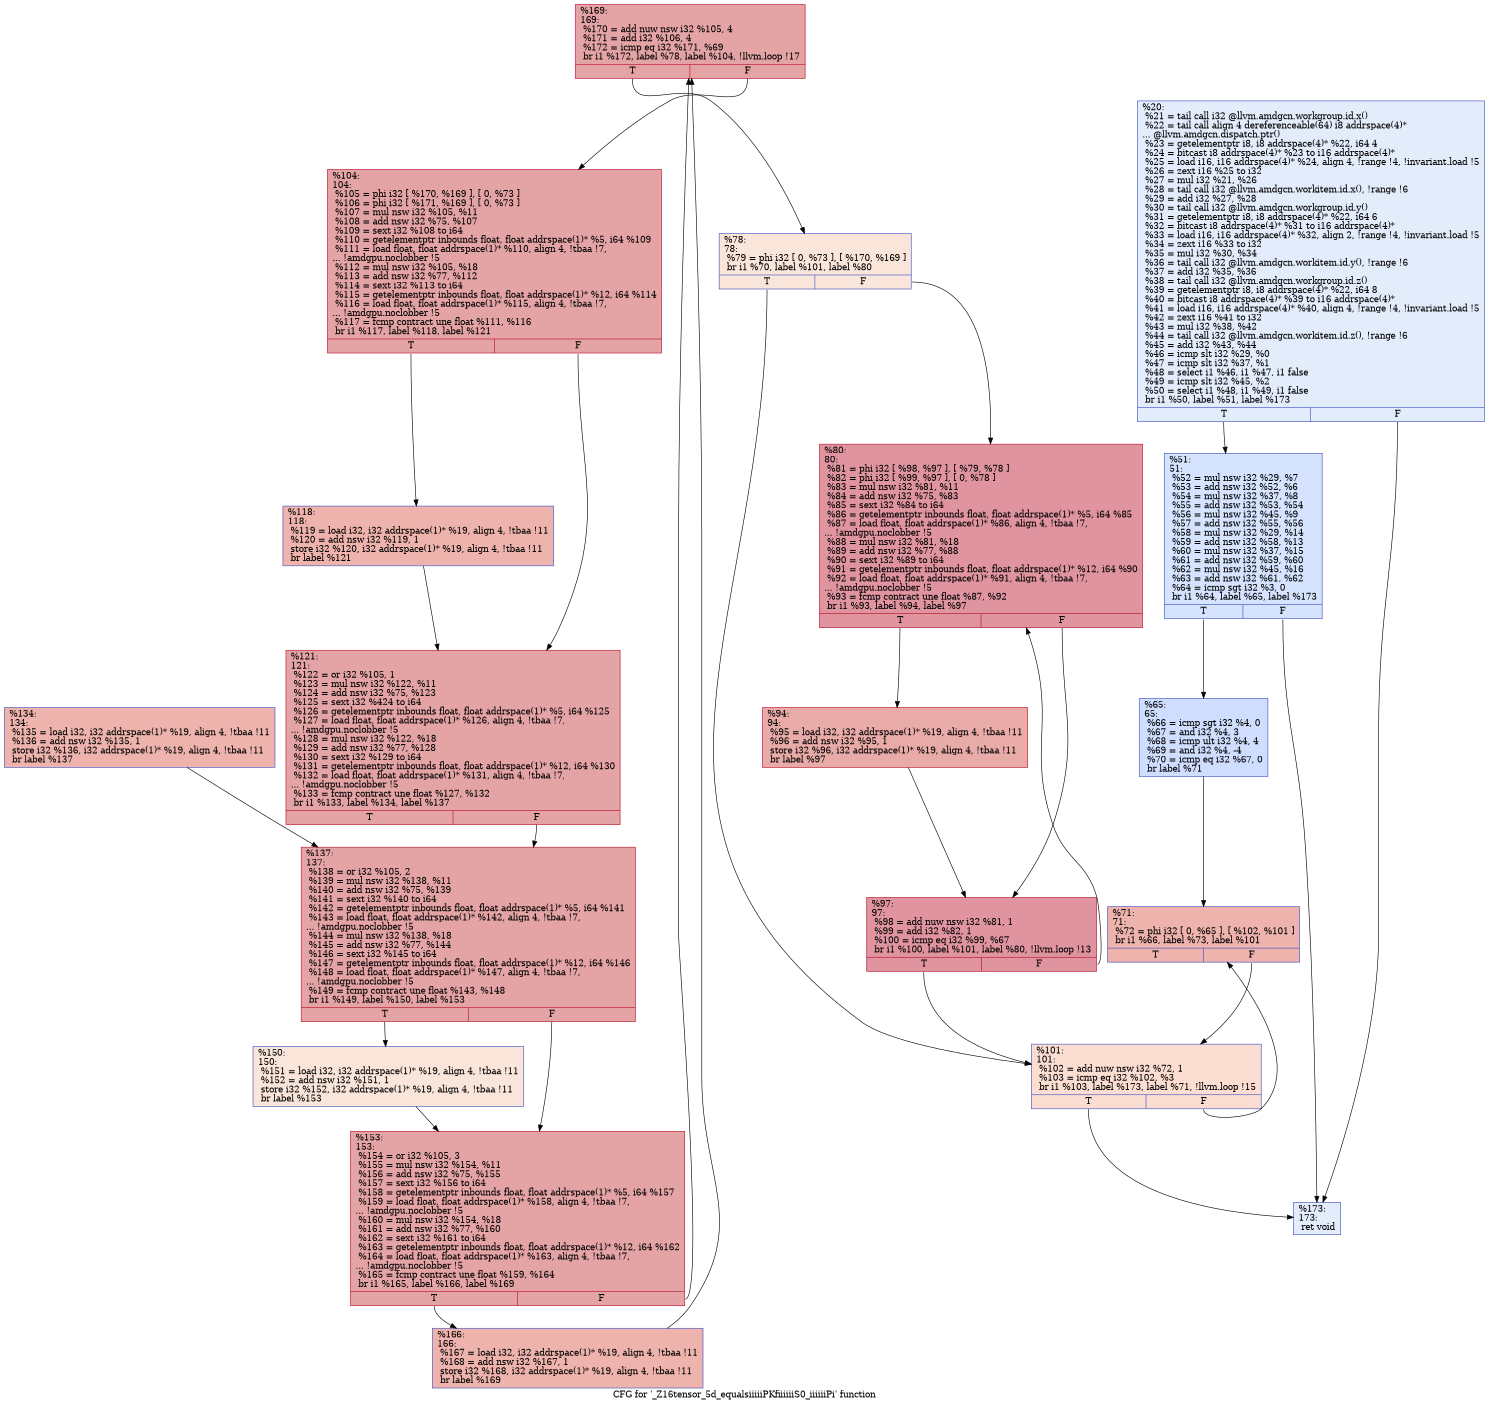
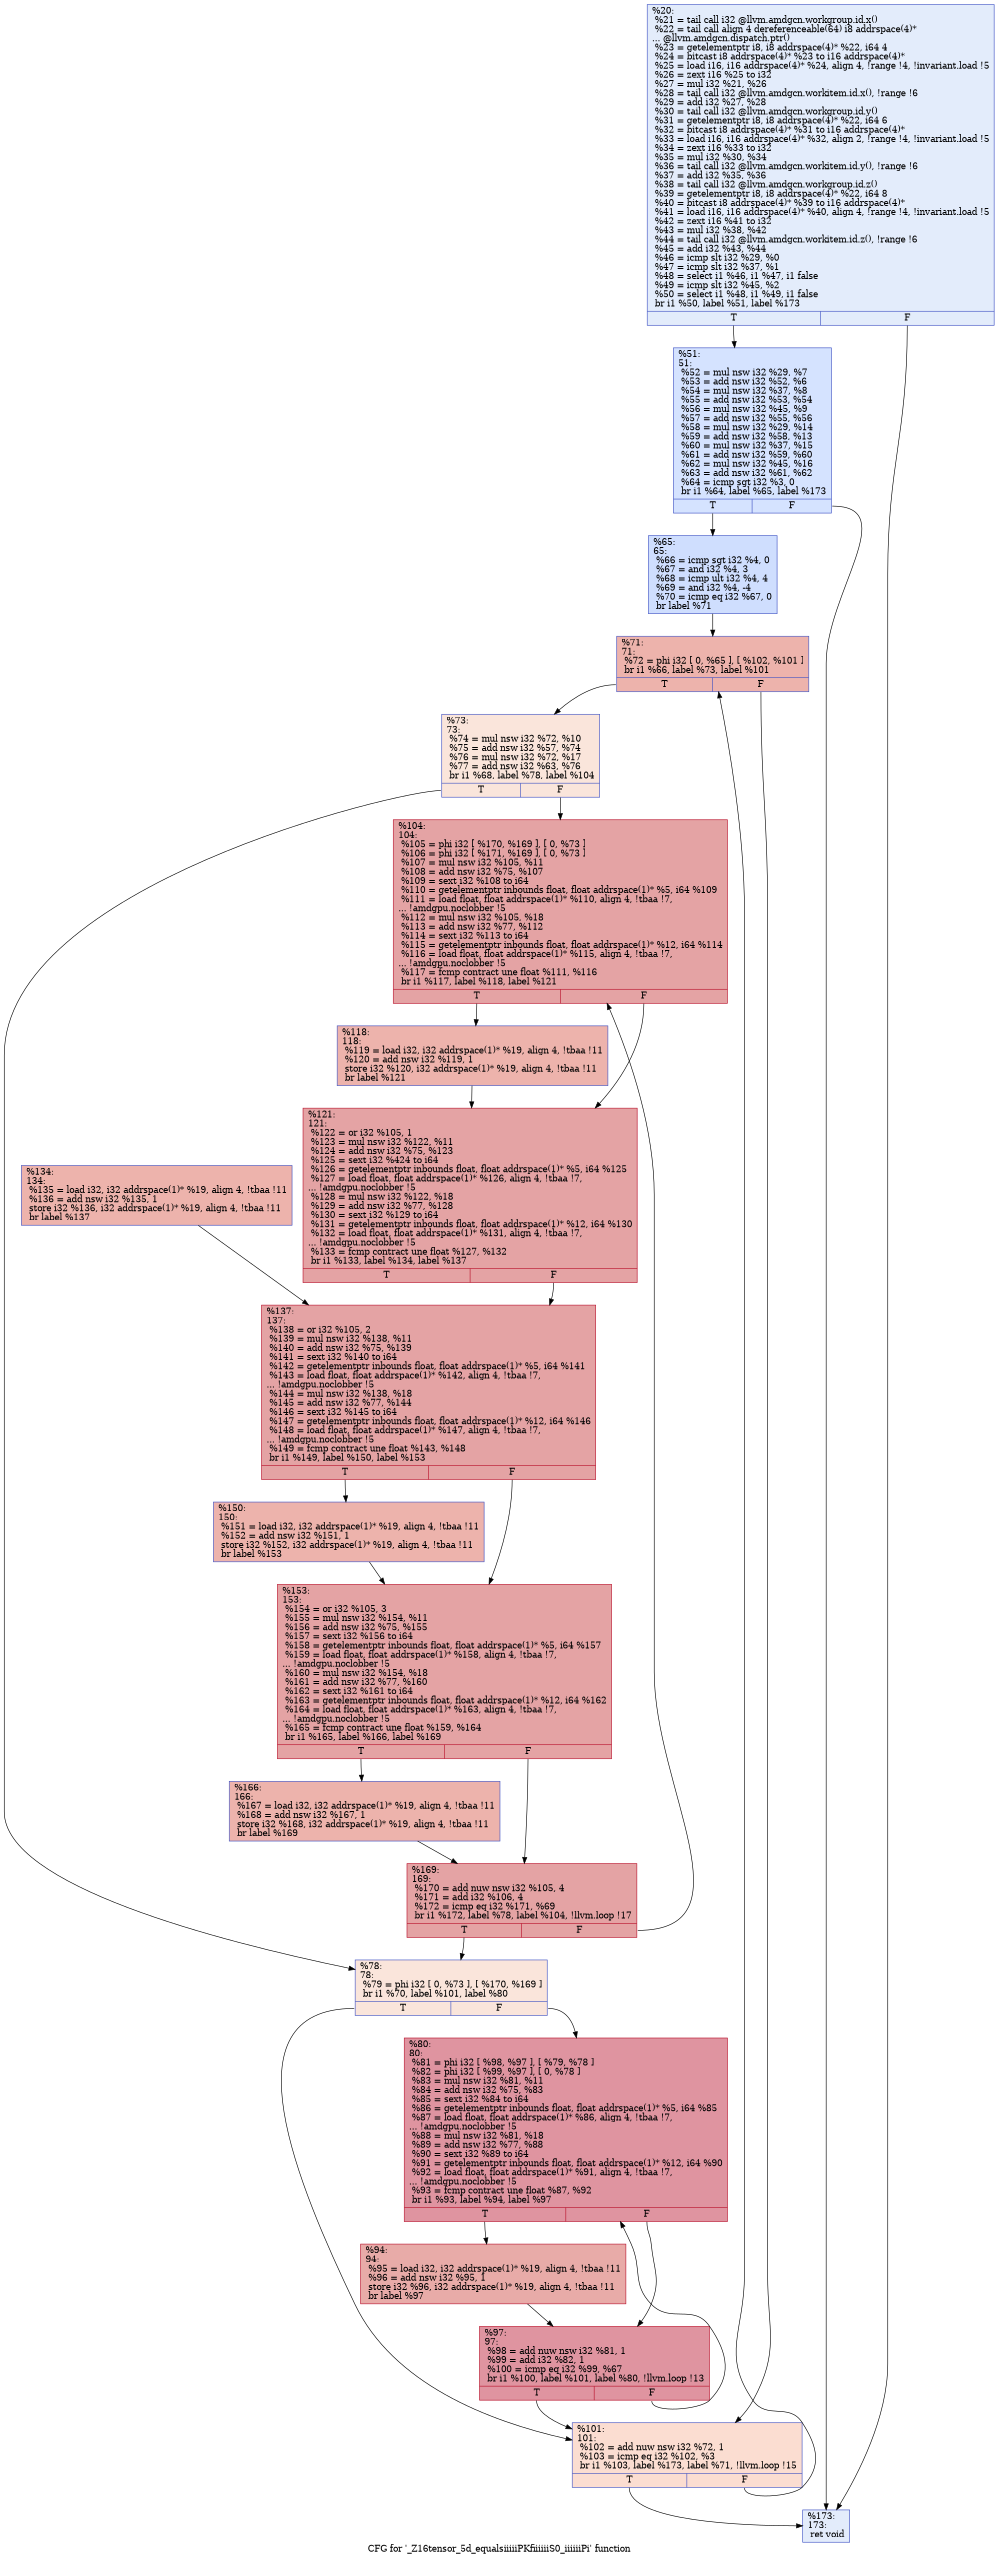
node "%73:": added
node "%150:": fillcolor #f4c5ad70 -> #d6524470
